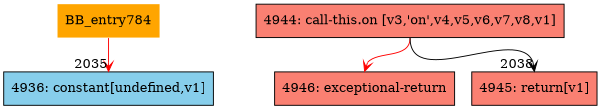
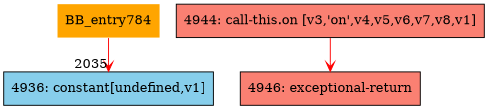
node "4945: return[v1]": removed
